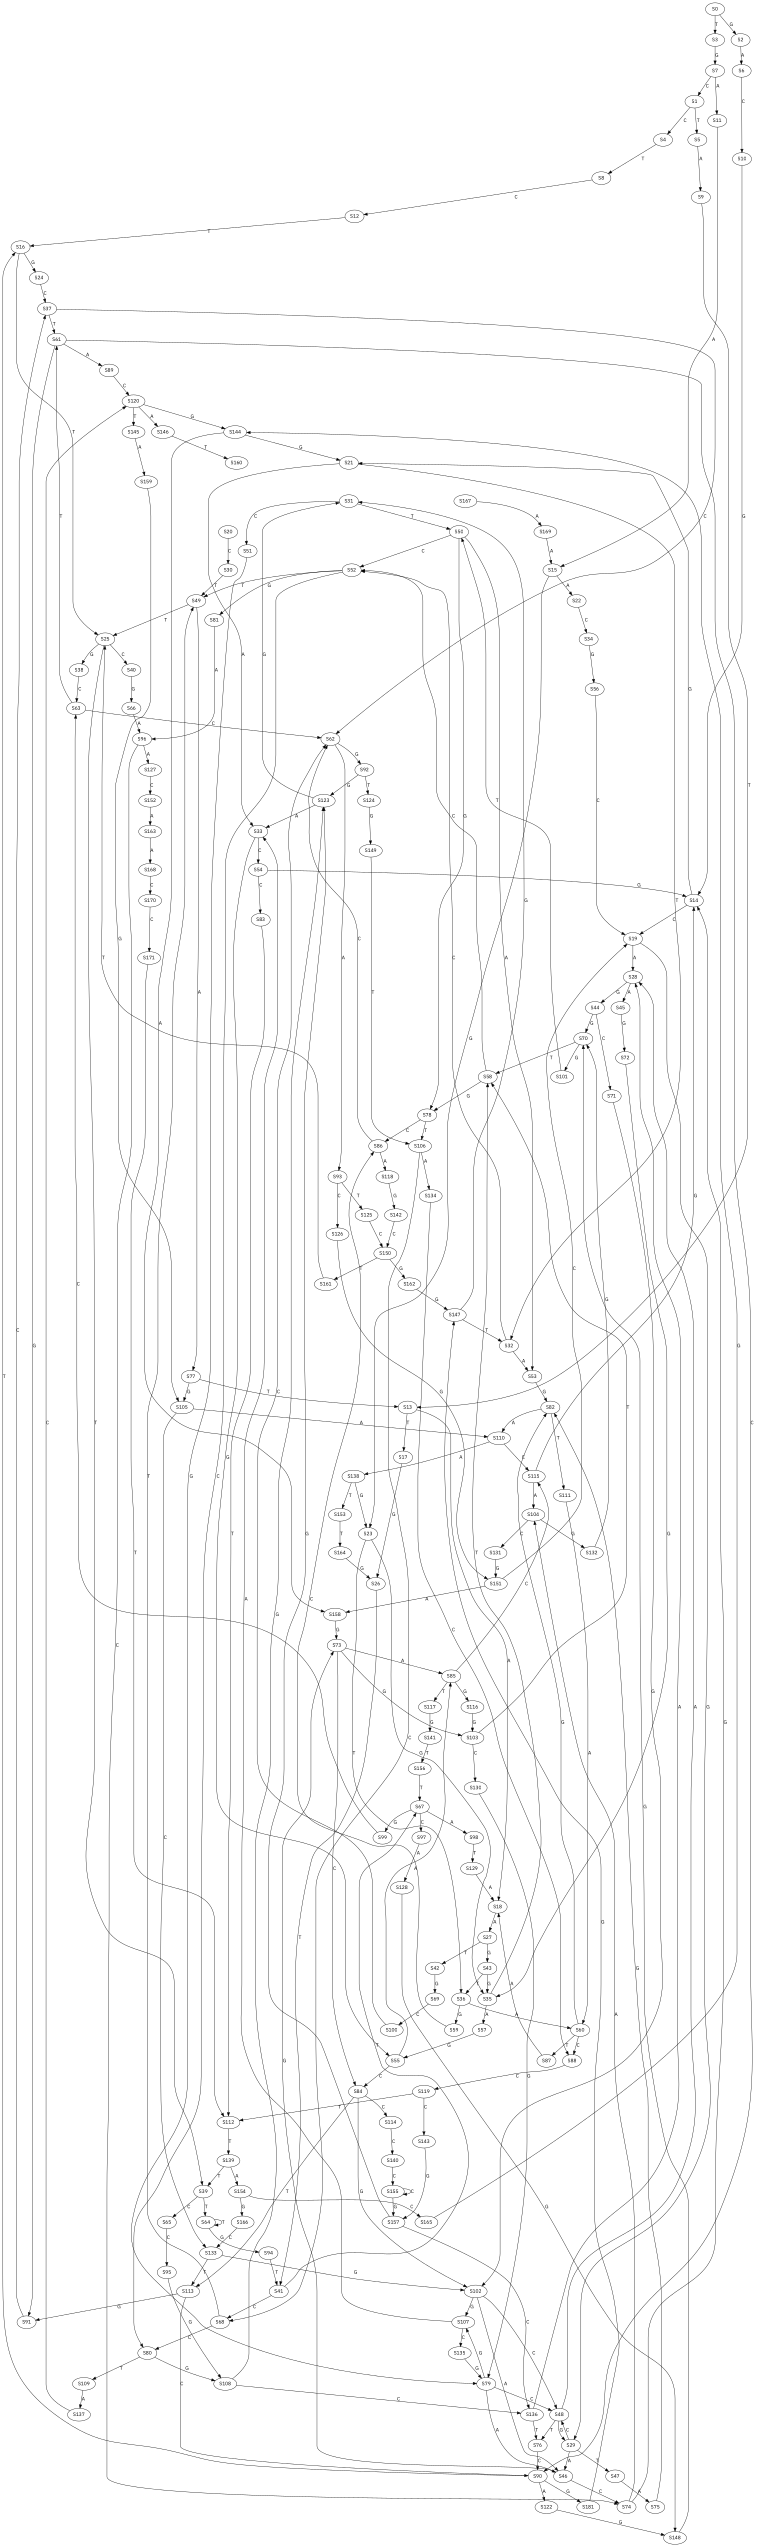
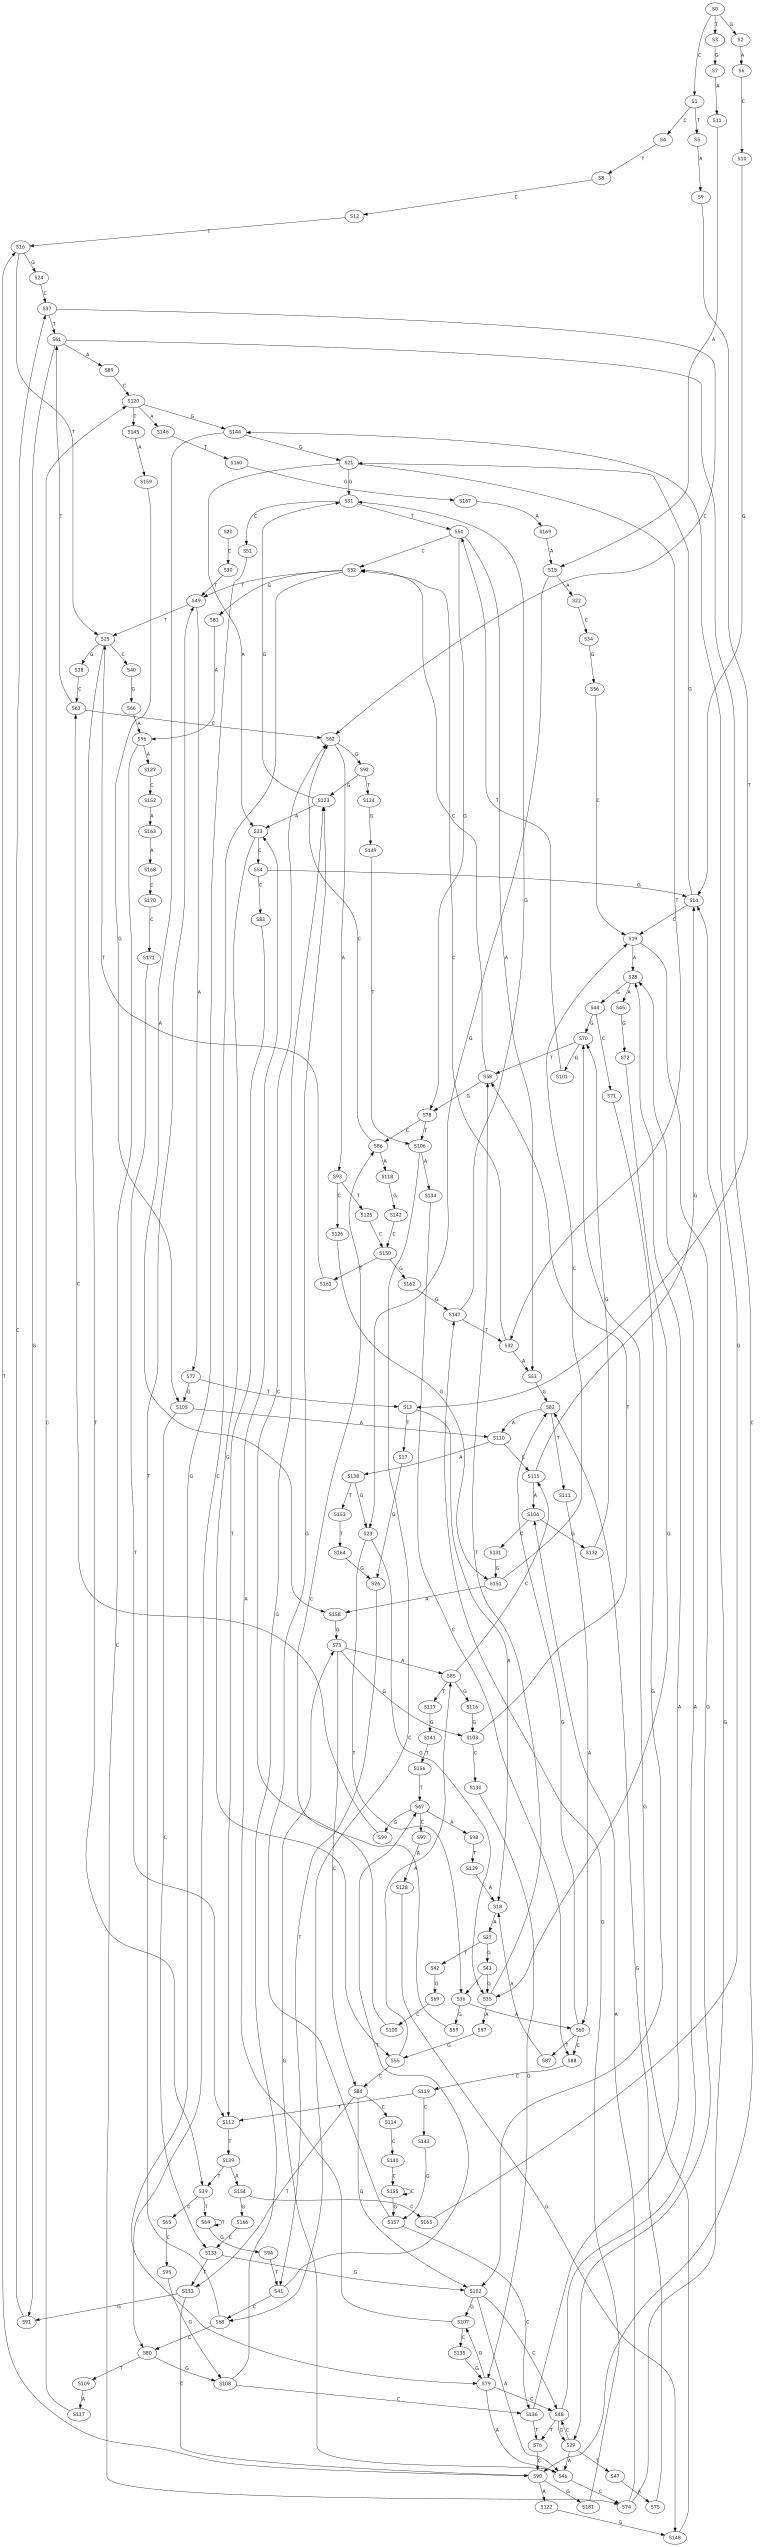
edge "S7" -> "S1": now "S0" -> "S1"
edge "S21" -> "S31": added, label "G"
edge "S160" -> "S167": added, label "G"
